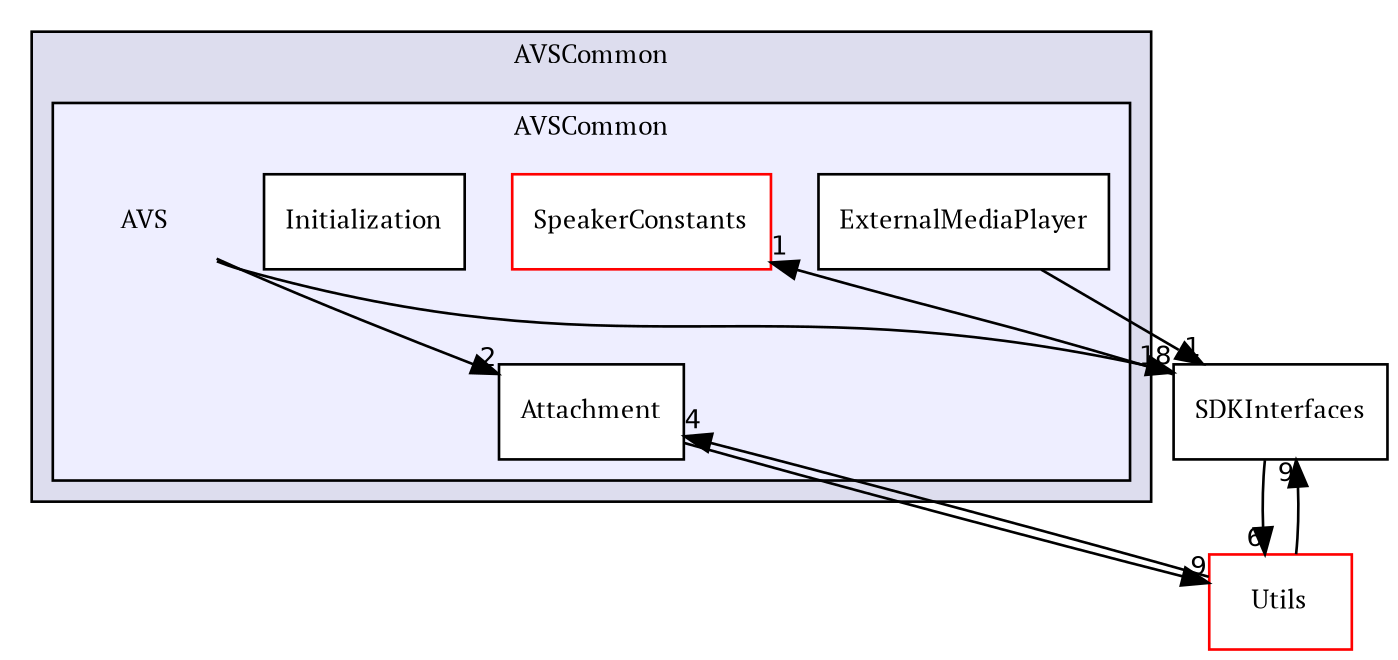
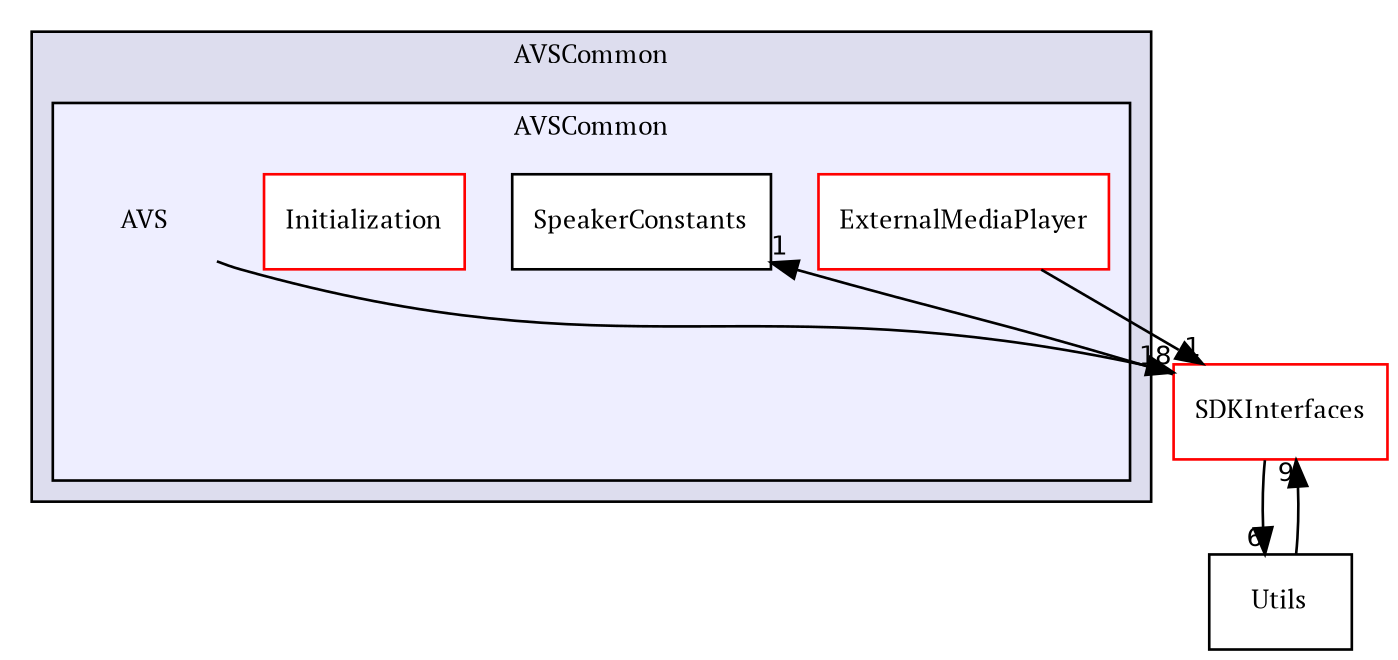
node "Initialization": color black -> red
node "SpeakerConstants": color red -> black
node "ExternalMediaPlayer": color black -> red
node "Attachment": removed
node "SDKInterfaces": color black -> red
node "Utils": color red -> black
